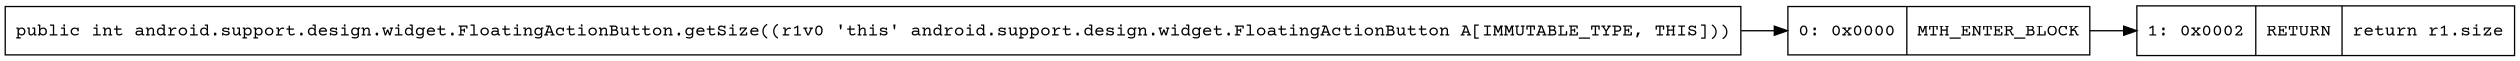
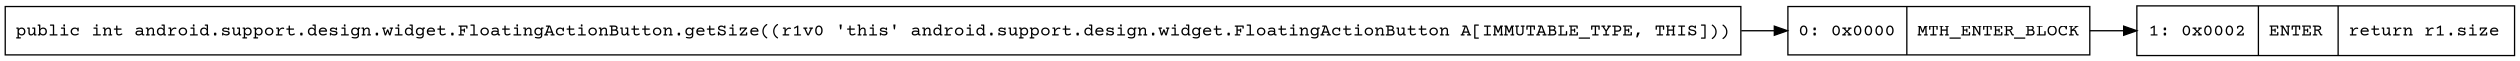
node "1: 0x0002": text "RETURN" -> "ENTER"
